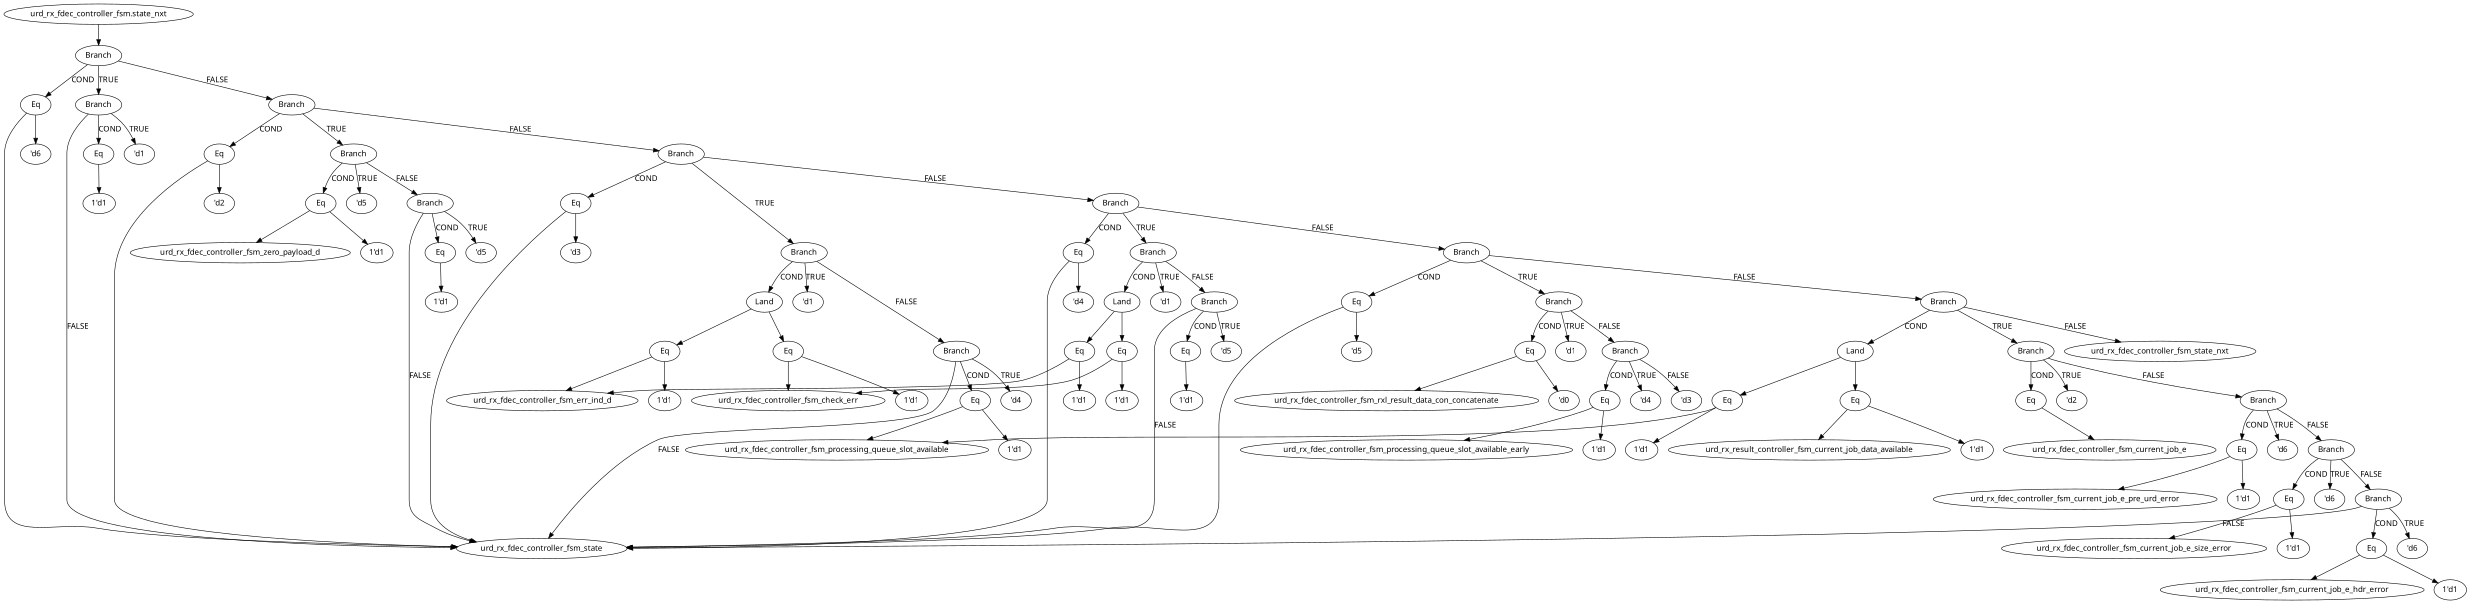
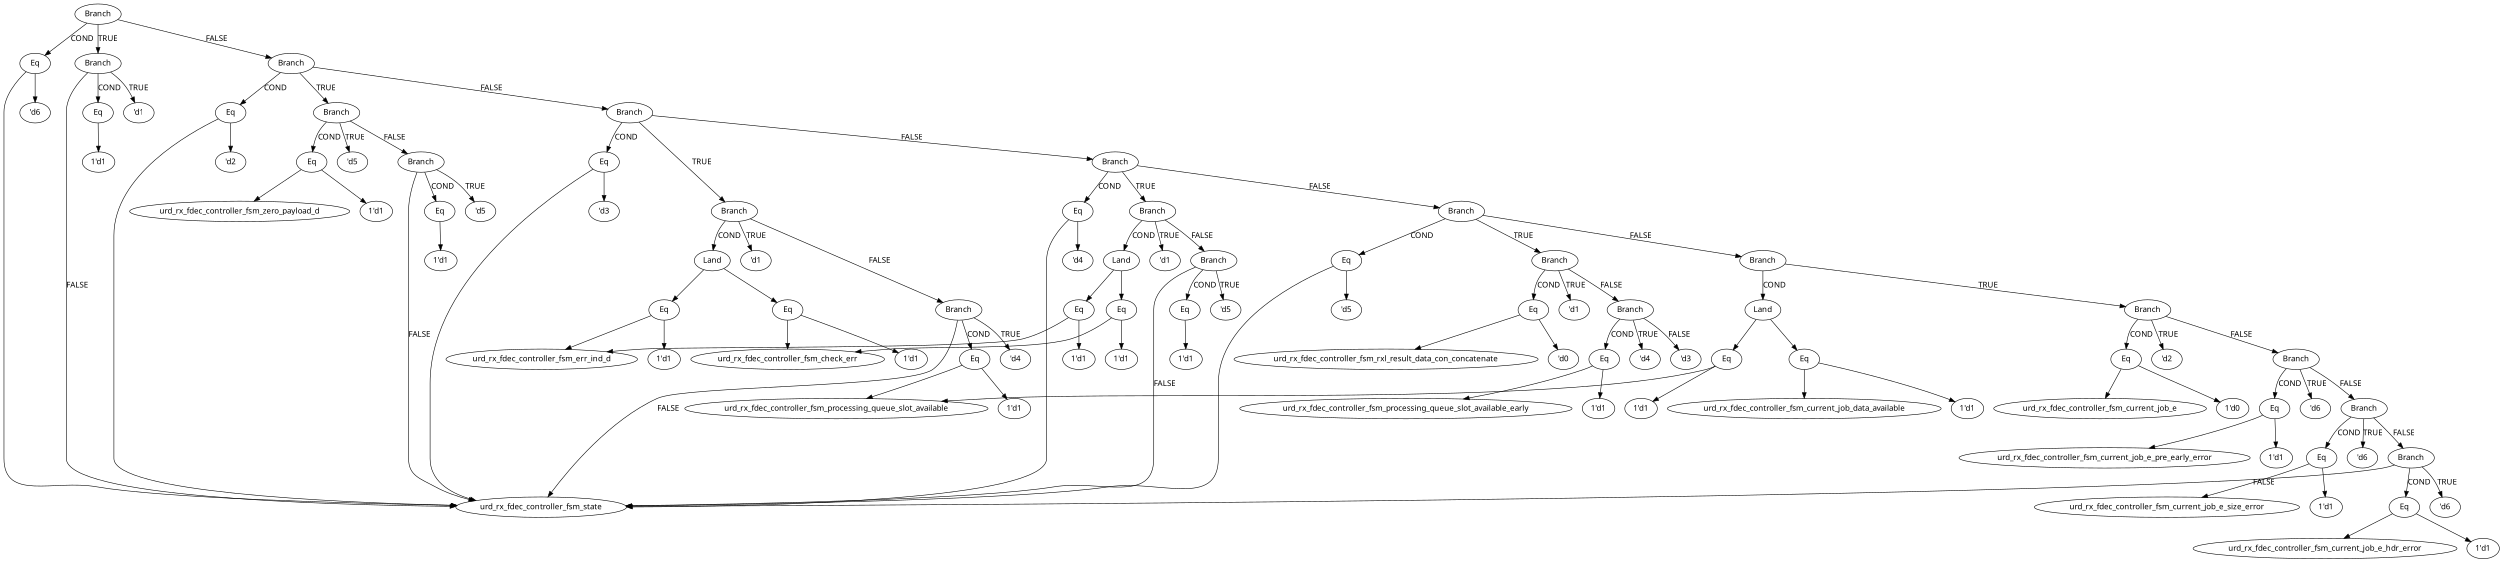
node "urd_rx_fdec_controller_fsm.state_nxt": removed
node "urd_rx_fdec_controller_fsm_state_nxt": removed
node "1'd0": added
node "urd_rx_result_controller_fsm_current_job_data_available": label "urd_rx_result_controller_fsm_current_job_data_available" -> "urd_rx_fdec_controller_fsm_current_job_data_available"
node "urd_rx_fdec_controller_fsm_current_job_e_pre_urd_error": label "urd_rx_fdec_controller_fsm_current_job_e_pre_urd_error" -> "urd_rx_fdec_controller_fsm_current_job_e_pre_early_error"
